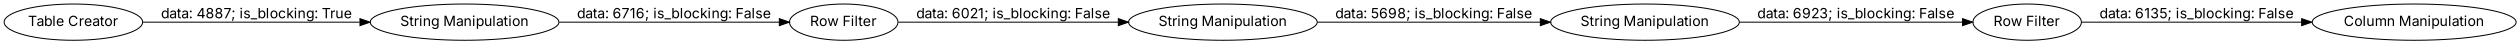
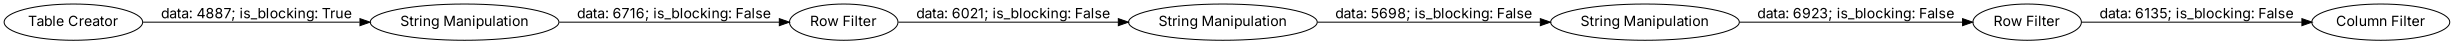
node "Column Manipulation": label "Column Manipulation" -> "Column Filter"
